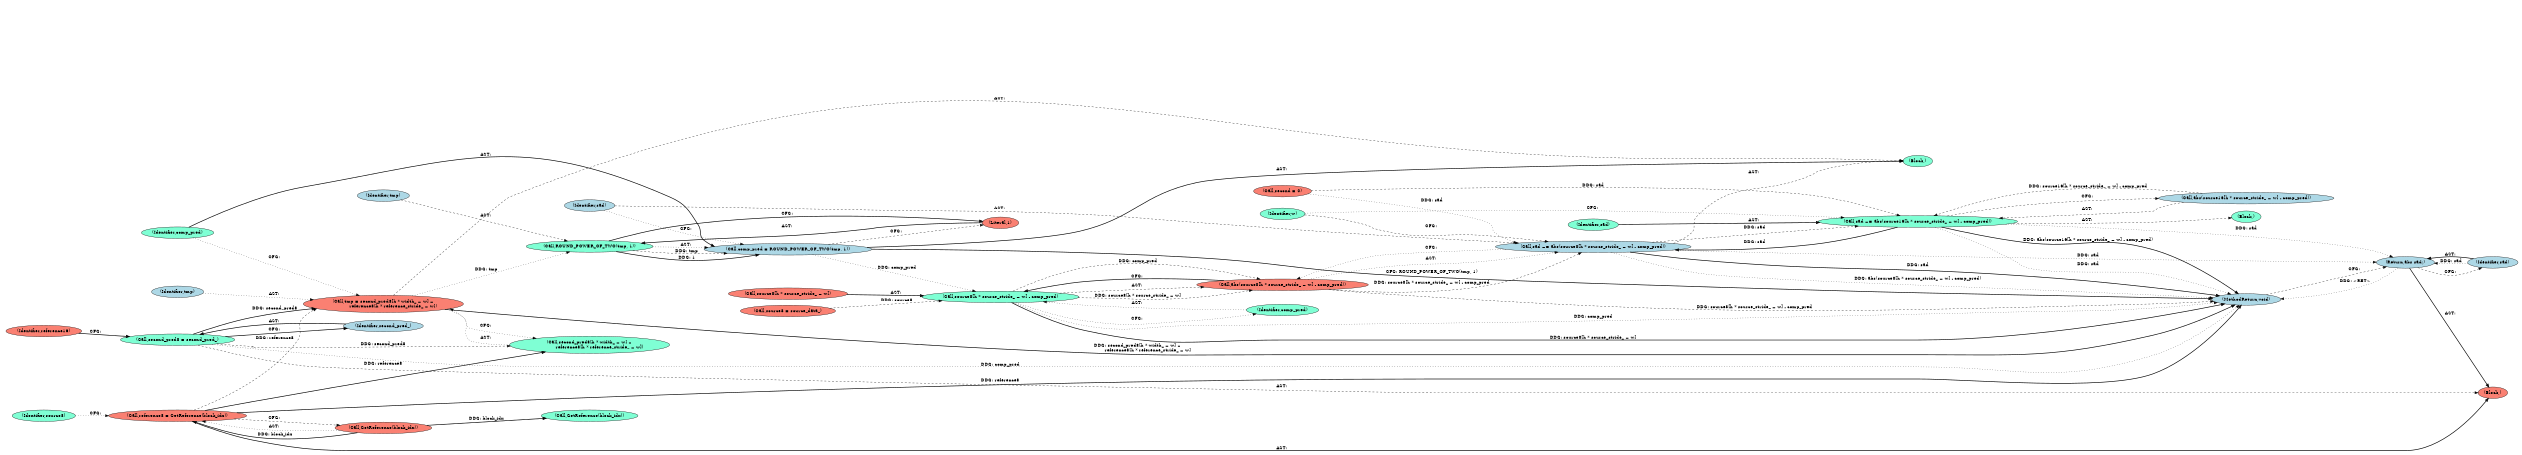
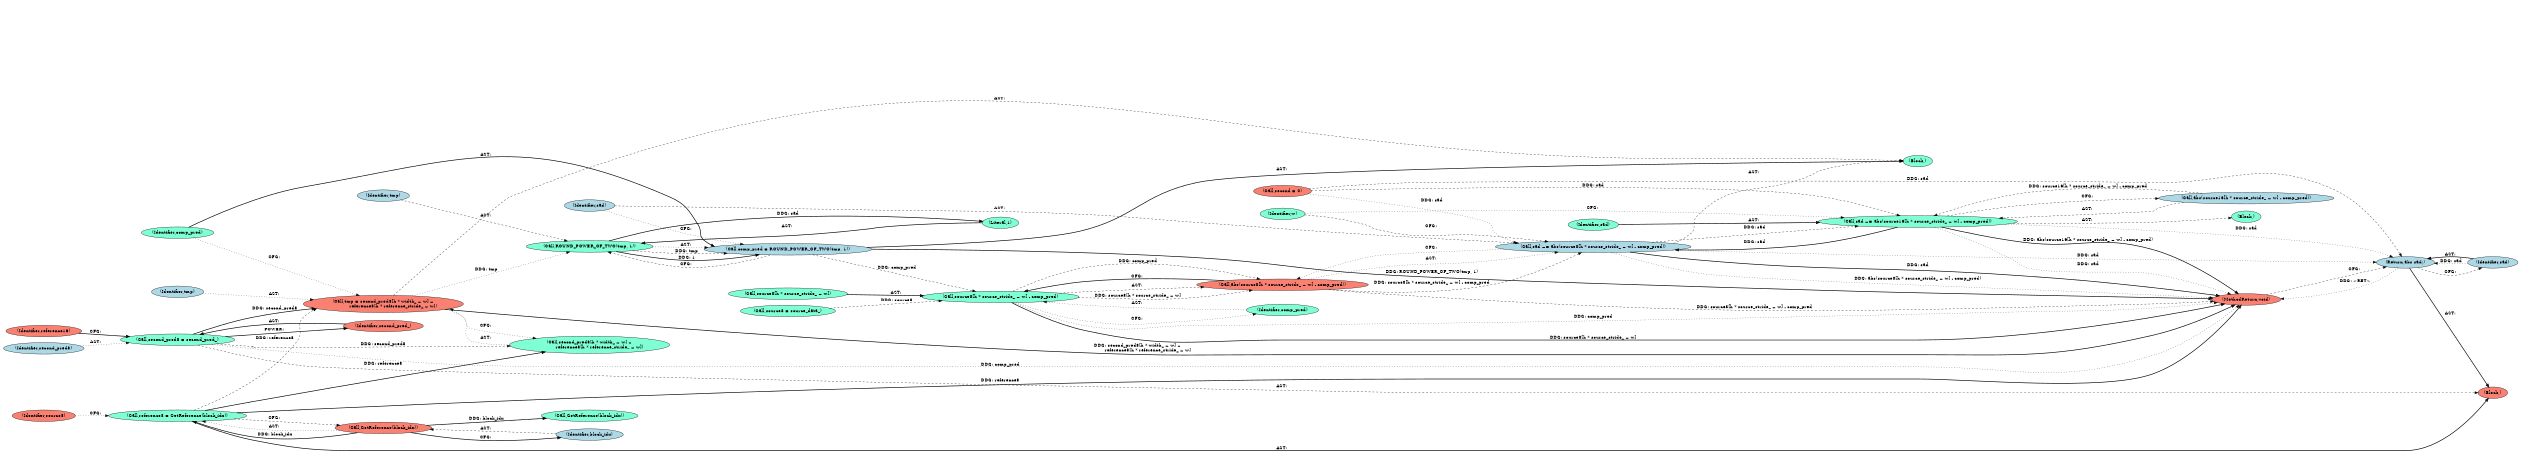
edge "(Call,second = 0)" -> "(Return,abs sad;)": added, label "DDG: sad"
edge "(Call,ROUND_POWER_OF_TWO(tmp, 1))" -> "(Literal,1)": label "CFG: " -> "DDG: sad"
node "(Literal,1)": fillcolor salmon -> aquamarine
edge "(Call,comp_pred = ROUND_POWER_OF_TWO(tmp, 1))" -> "(Literal,1)": now "(Call,comp_pred = ROUND_POWER_OF_TWO(tmp, 1))" -> "(Call,ROUND_POWER_OF_TWO(tmp, 1))"
edge "(Call,comp_pred = ROUND_POWER_OF_TWO(tmp, 1))" -> "(MethodReturn,void)": label "CFG: ROUND_POWER_OF_TWO(tmp, 1)" -> "DDG: ROUND_POWER_OF_TWO(tmp, 1)"
edge "(Call,comp_pred = ROUND_POWER_OF_TWO(tmp, 1))" -> "(Call,source8[h * source_stride_ + w] - comp_pred)": style dotted -> dashed
node "(Call,source8[h * source_stride_ + w])": fillcolor salmon -> aquamarine
node "(MethodReturn,void)": fillcolor lightblue -> salmon
node "(Call,source8 = source_data_)": fillcolor salmon -> aquamarine
node "(Identifier,second_pred_)": fillcolor lightblue -> salmon
edge "(Call,second_pred8 = second_pred_)" -> "(Identifier,second_pred_)": label "CFG: " -> "POWER: "
node "(Identifier,second_pred8)": added
node "(Identifier,source8)": fillcolor aquamarine -> salmon
node "(Call,reference8 = GetReference(block_idx))": fillcolor salmon -> aquamarine
node "(Identifier,block_idx)": added
